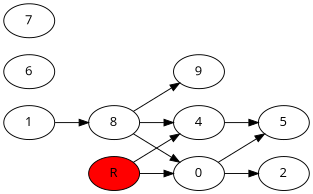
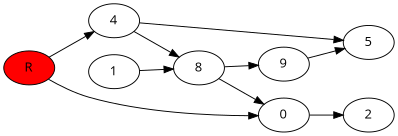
node "7": removed
node "6": removed
edge "8" -> "4": reversed
edge "0" -> "5": now "9" -> "5"
